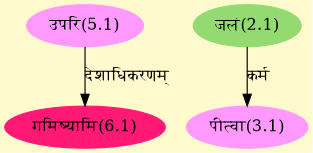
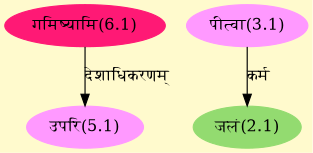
edge "उपरि(5.1)" -> "गमिष्यामि(6.1)": reversed
edge "जलं(2.1)" -> "पीत्वा(3.1)": reversed
